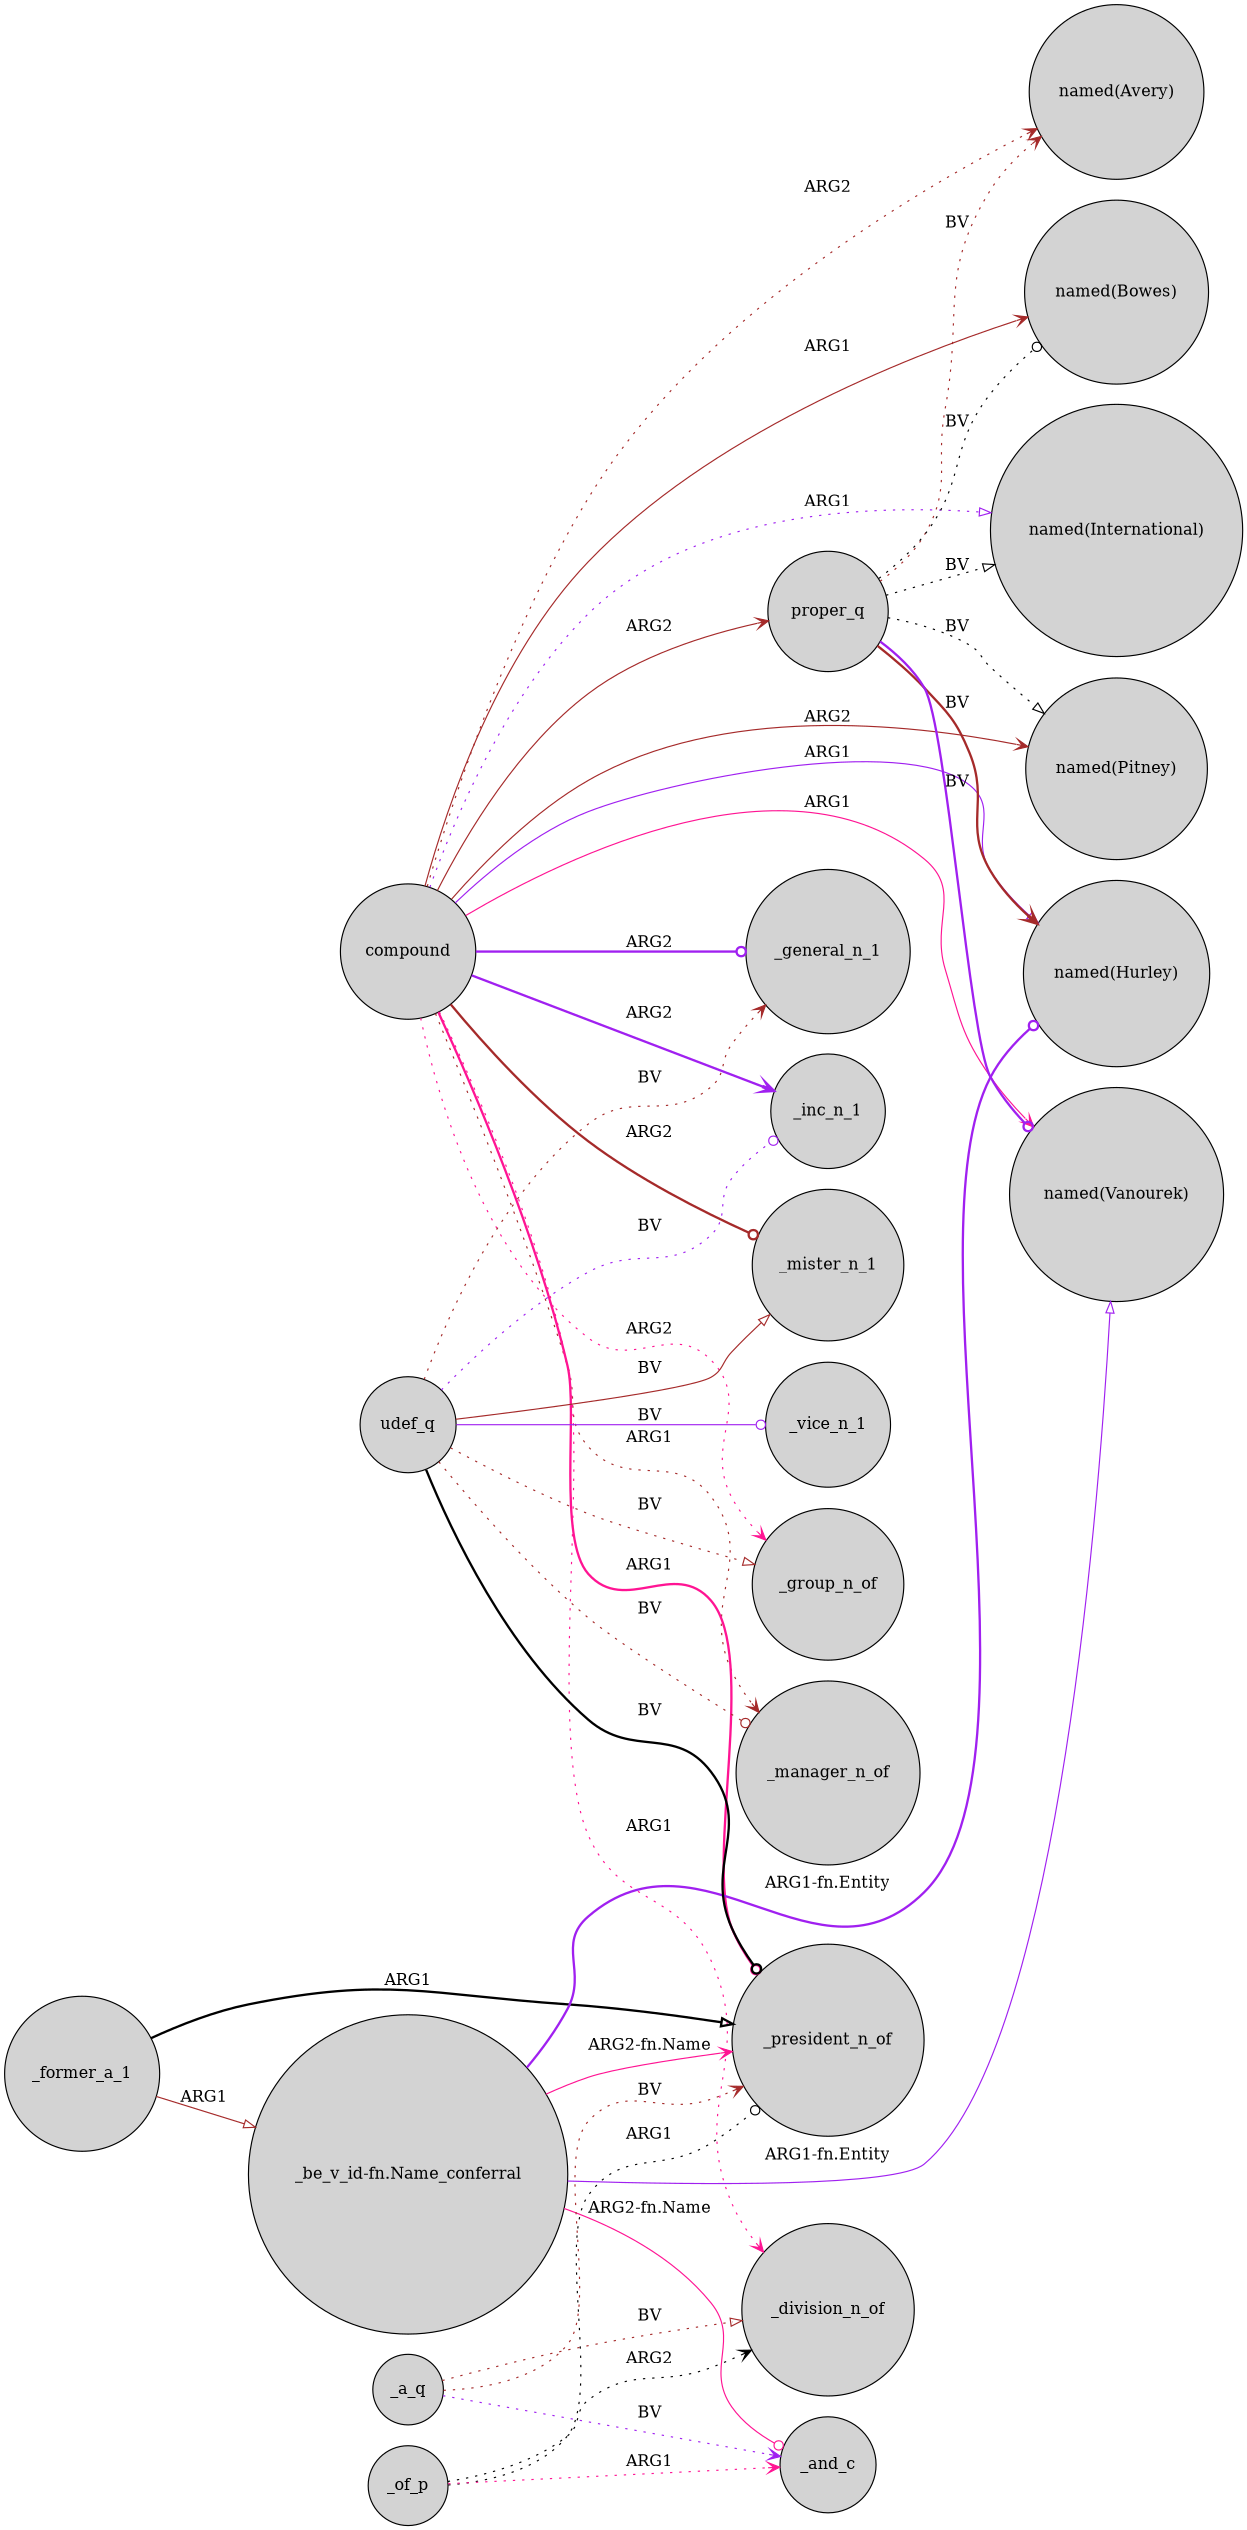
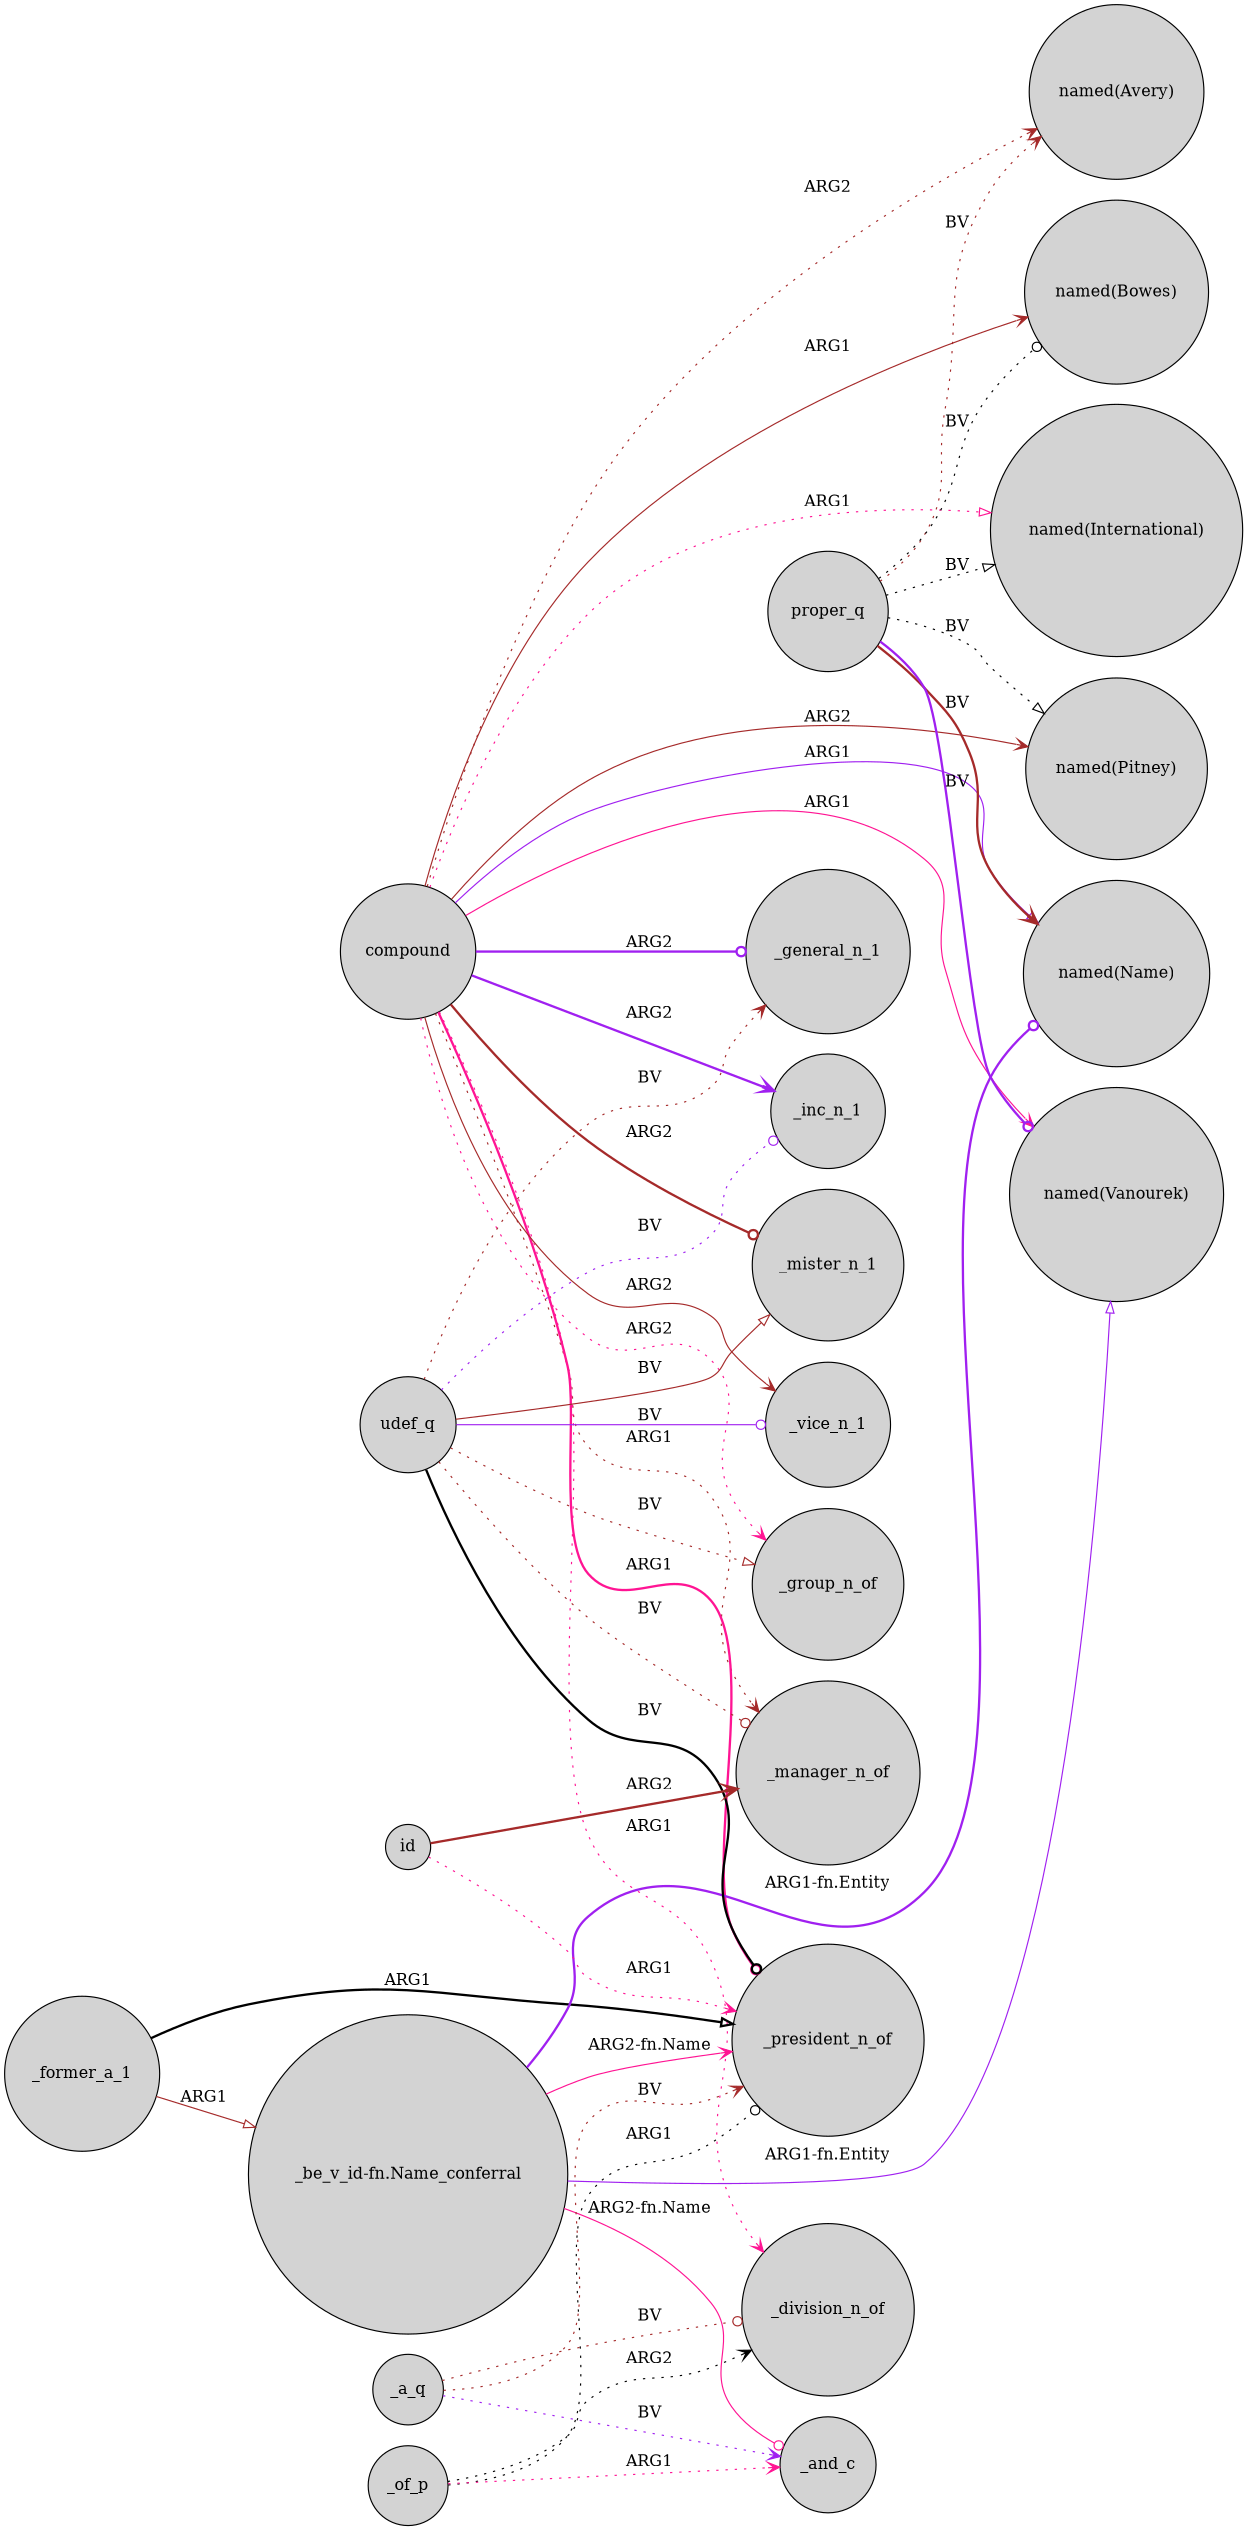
edge "compound" -> "named(International)": color purple -> deeppink
edge "compound" -> "proper_q": now "compound" -> "_vice_n_1"
node "named(Hurley)": label "named(Hurley)" -> "named(Name)"
node "id": added
edge "_a_q" -> "_division_n_of": arrowhead onormal -> odot
